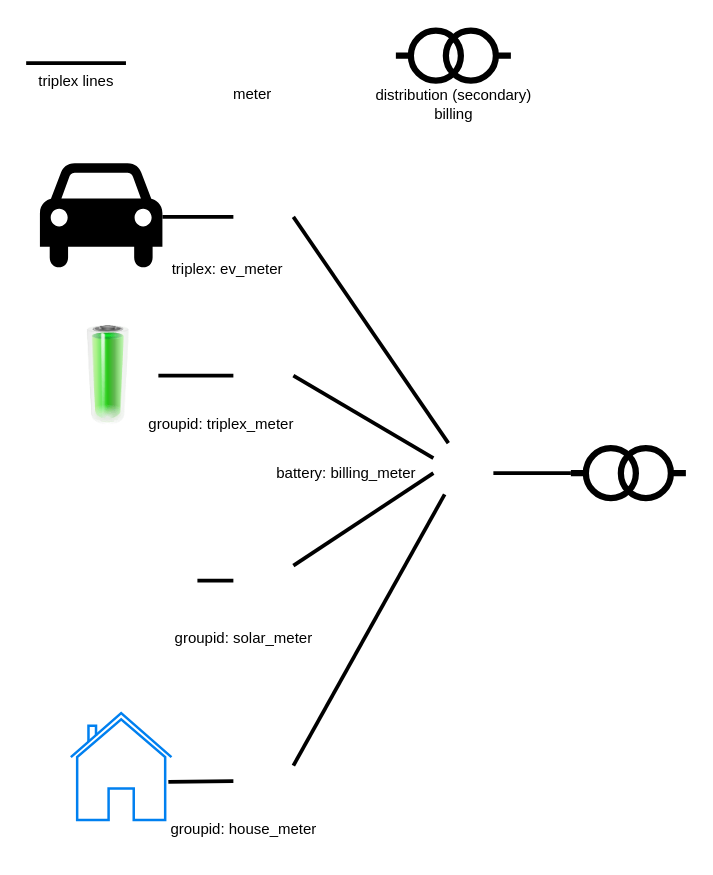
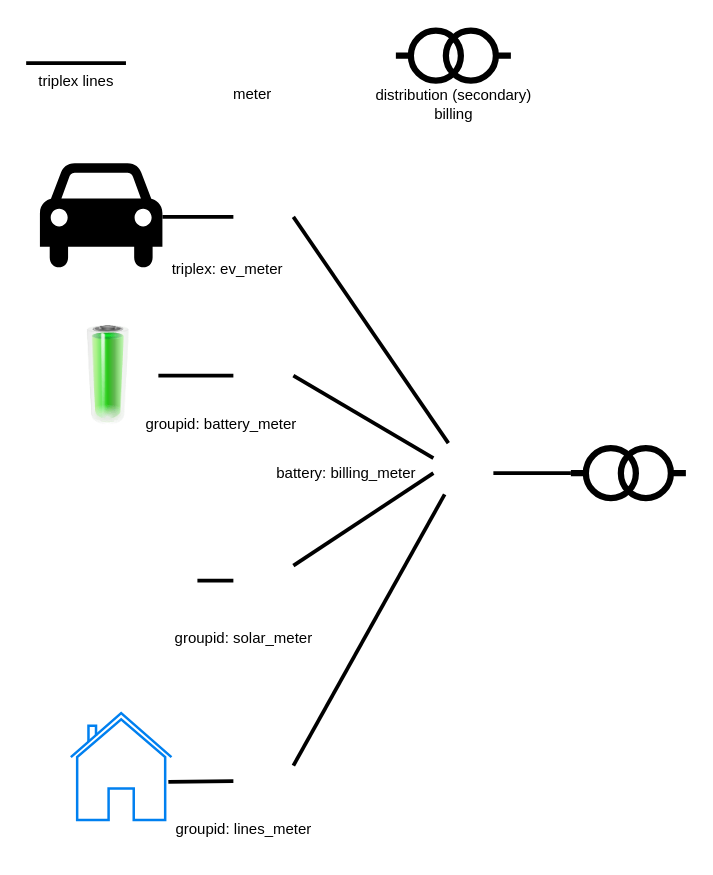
node "groupid: triplex_meter": label "groupid: triplex_meter" -> "groupid: battery_meter"
node "groupid: house_meter": label "groupid: house_meter" -> "groupid: lines_meter"
